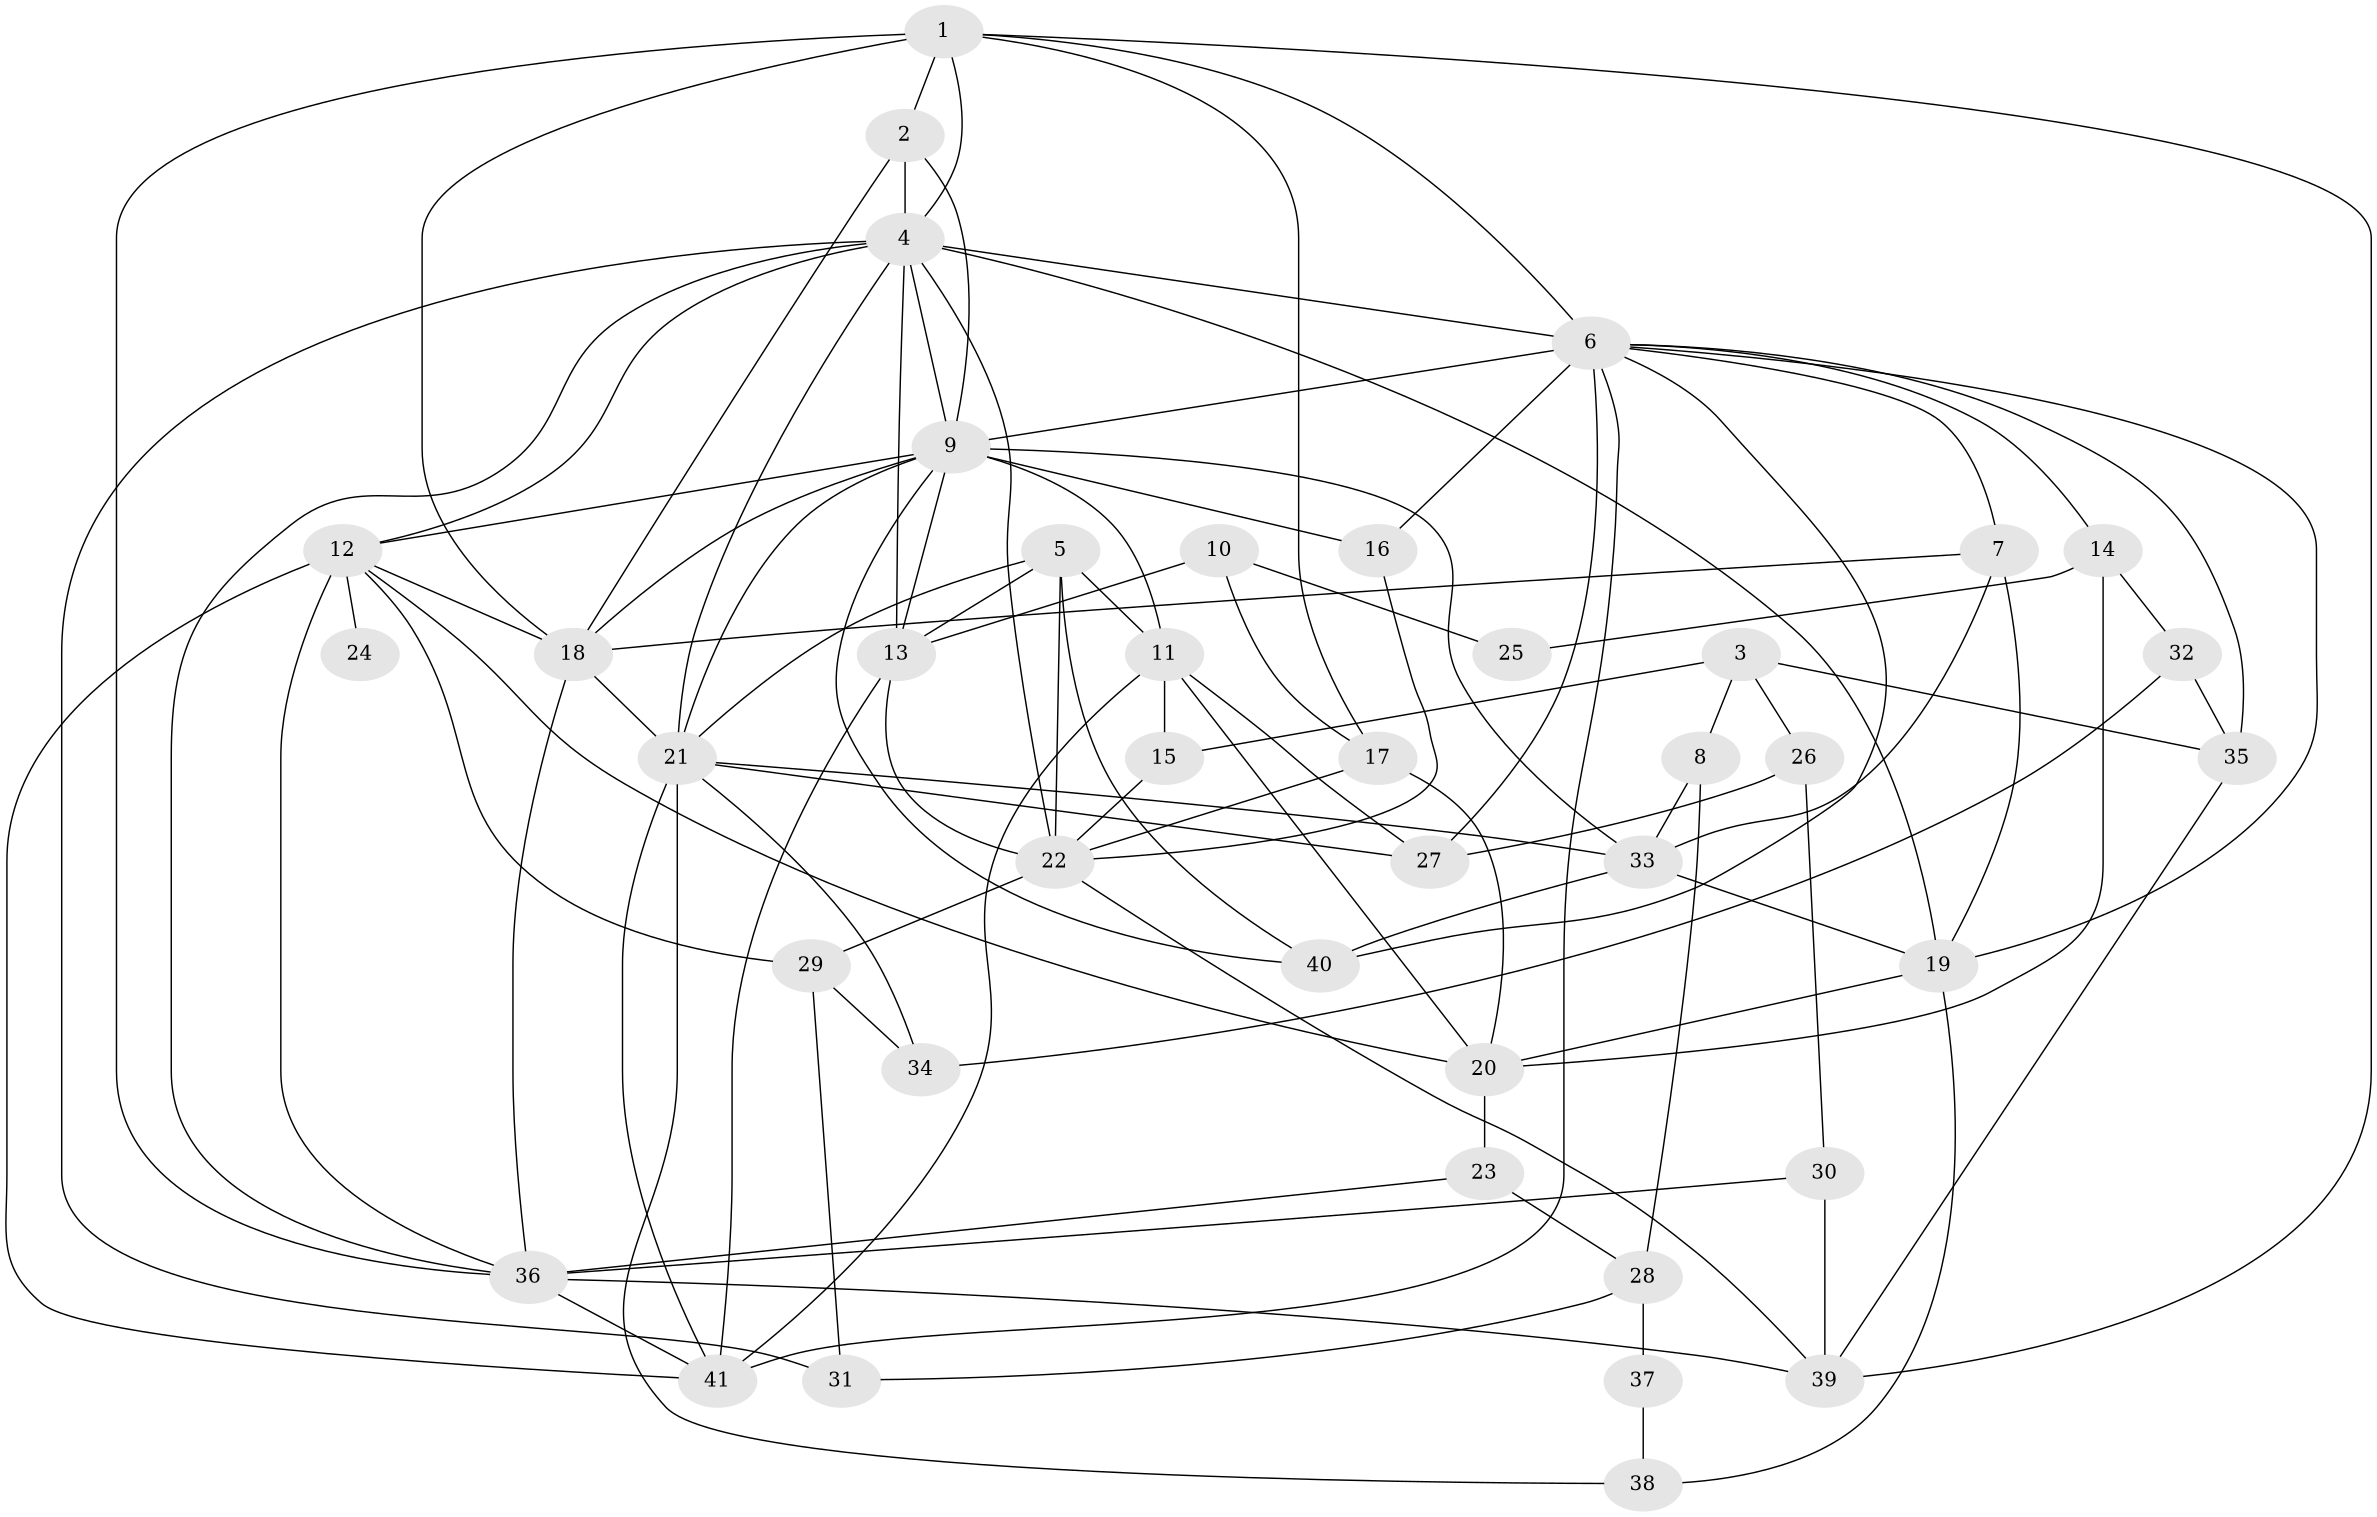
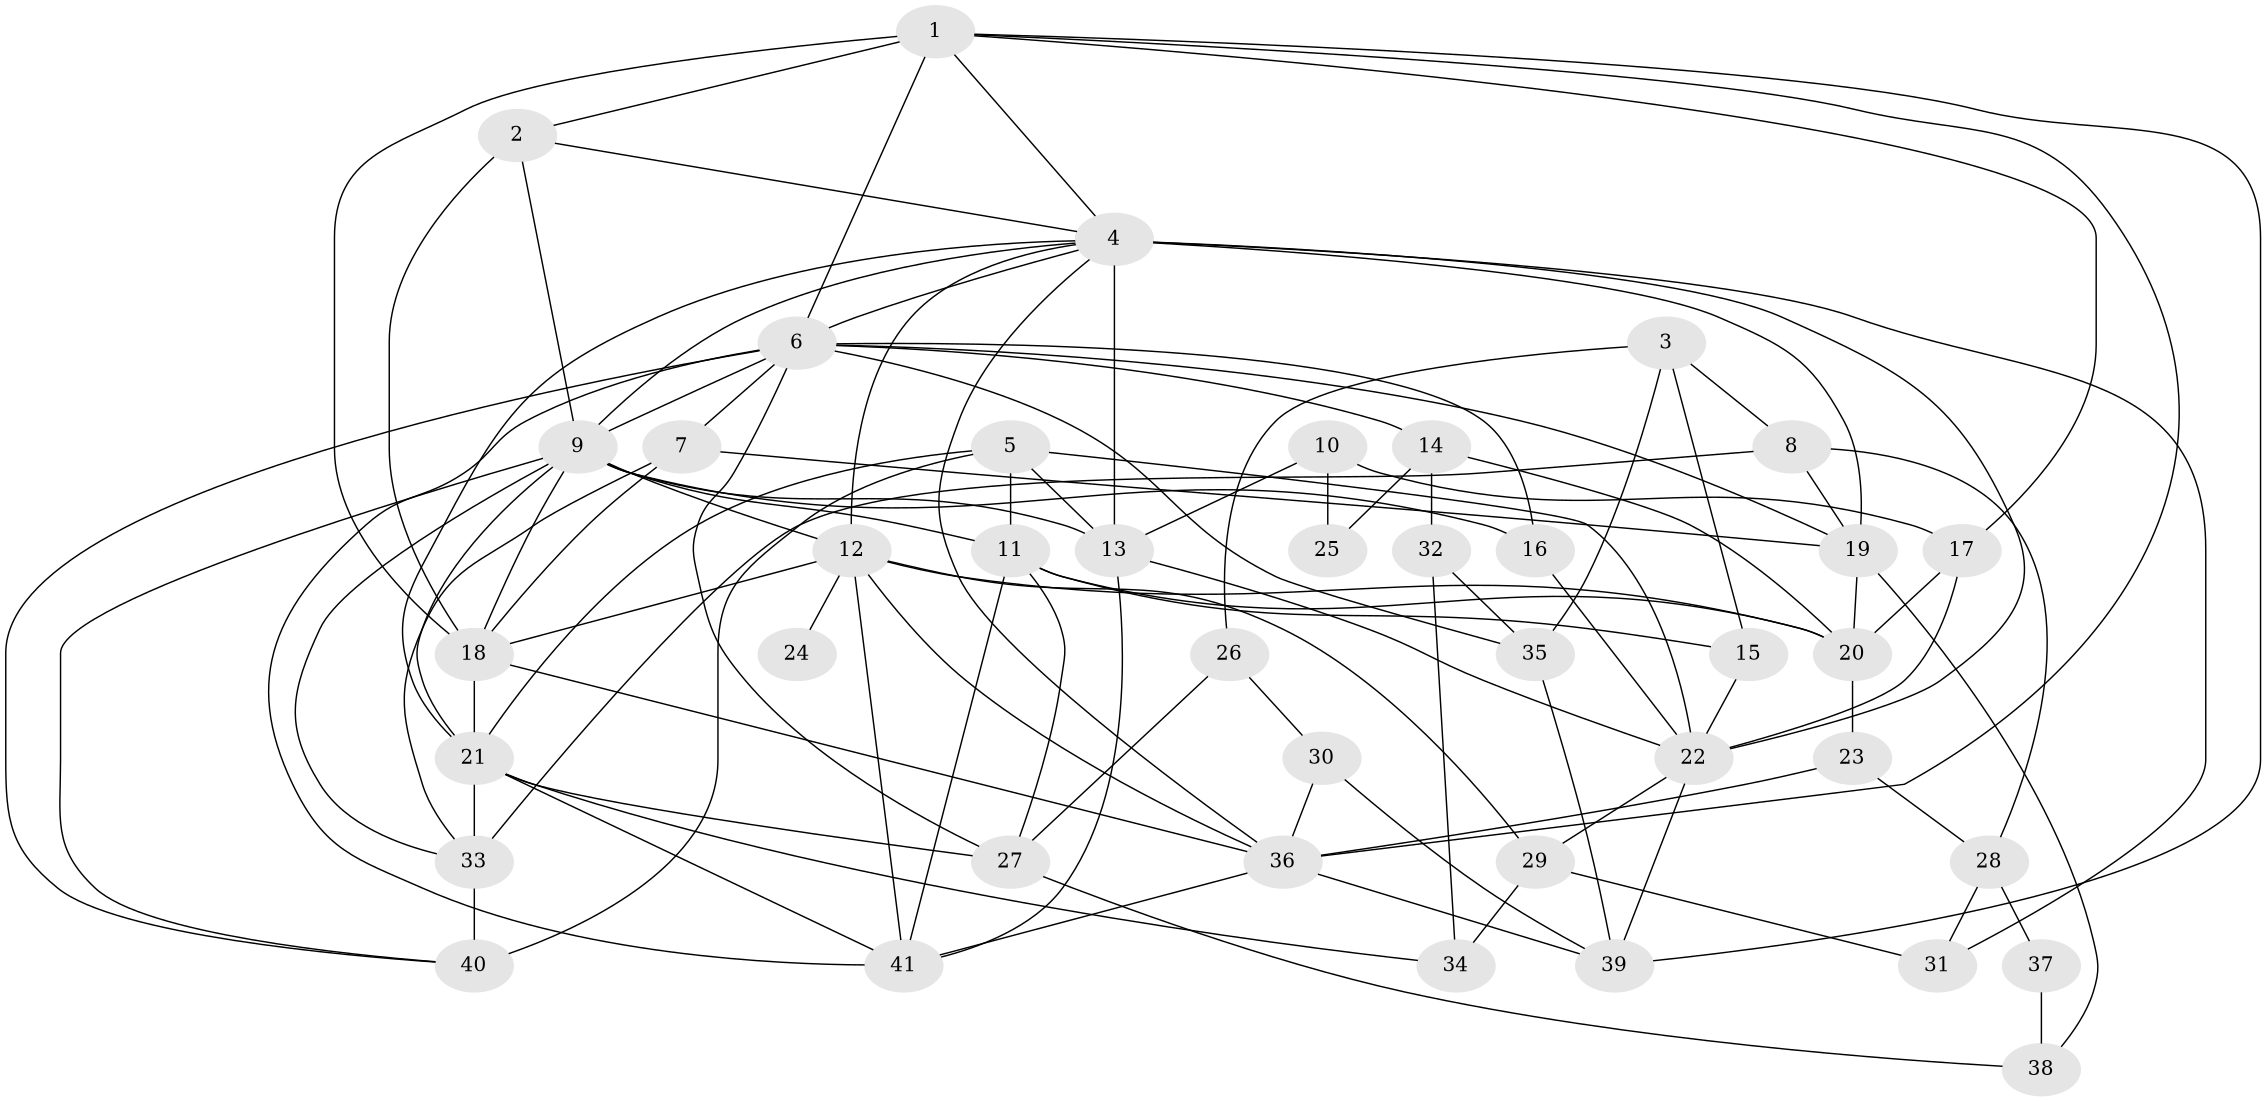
edge "33" -- "19": now "8" -- "19"
edge "21" -- "38": now "27" -- "38"
